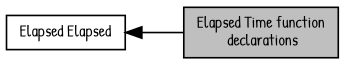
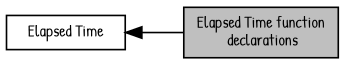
node "Elapsed Elapsed": label "Elapsed Elapsed" -> "Elapsed Time"
